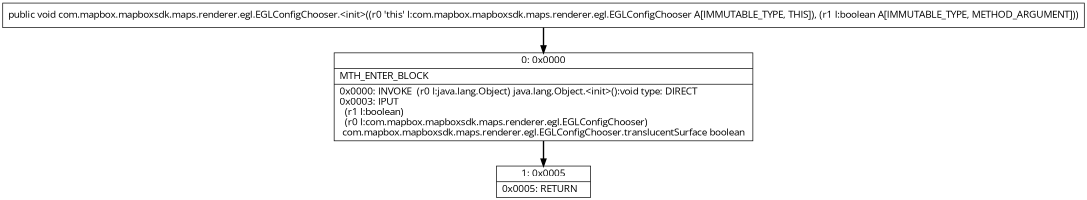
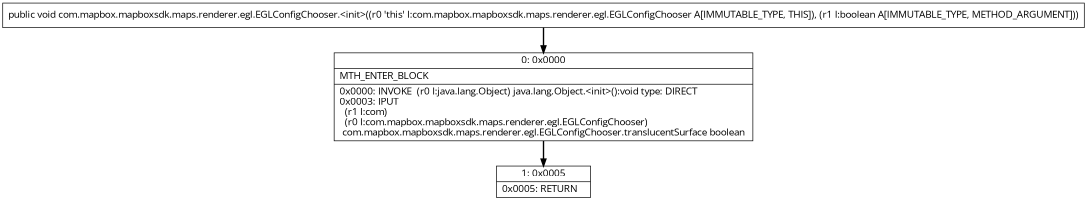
node "0: 0x0000": text "(r1 I:boolean)" -> "(r1 I:com)"
